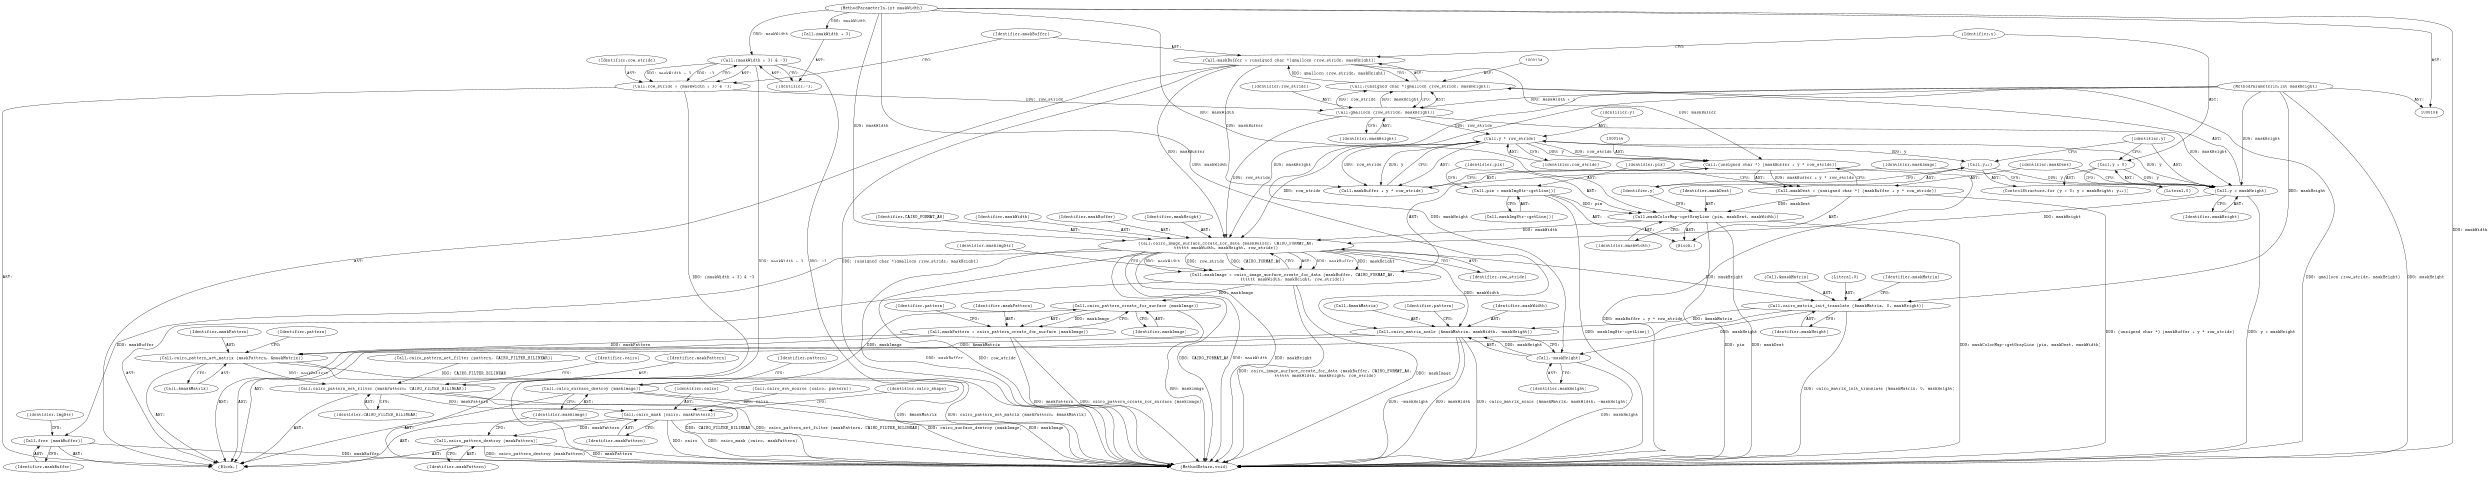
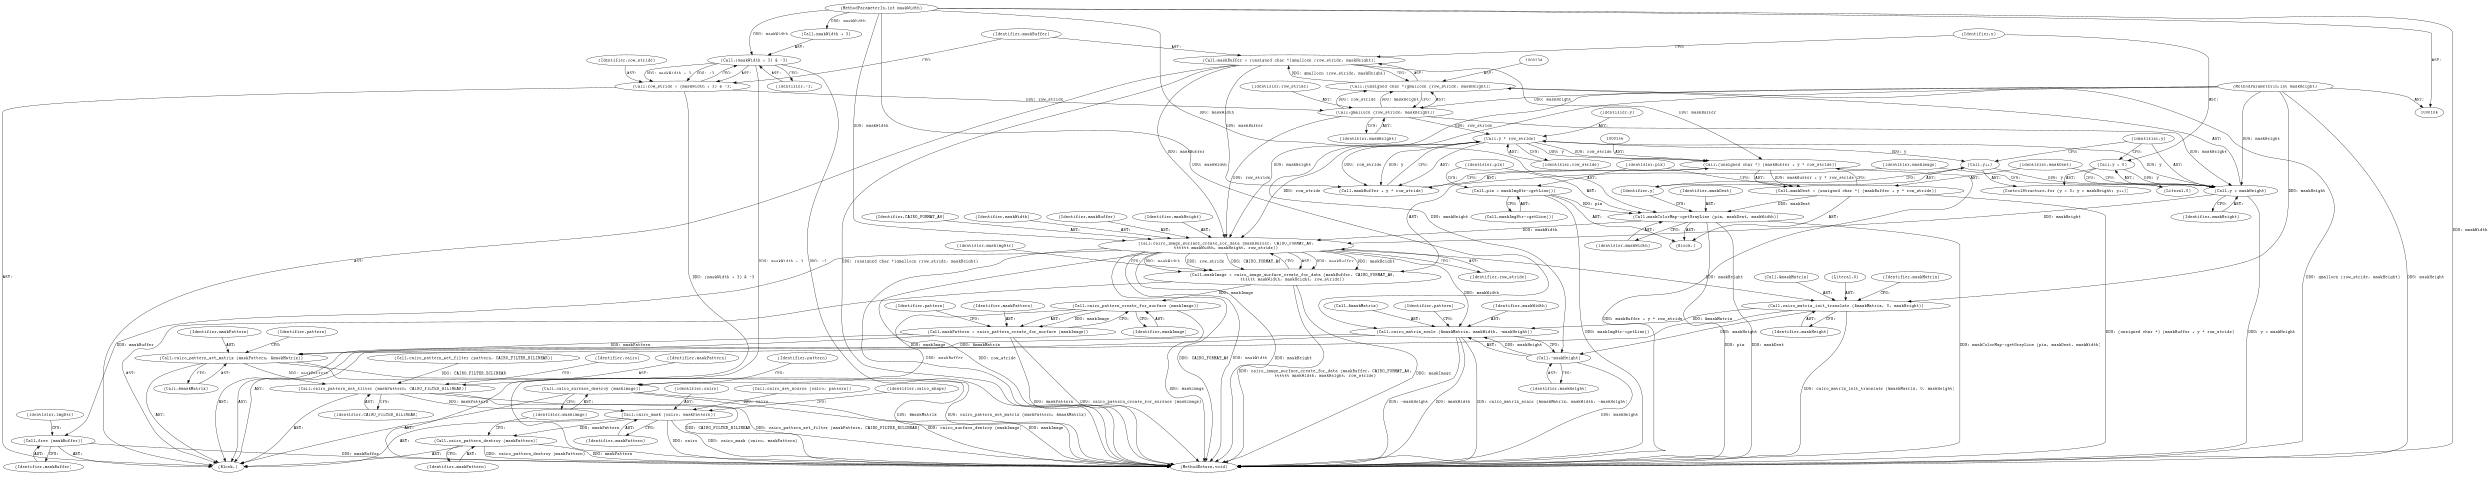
edge "(Call,maskWidth + 3)" -> "(Identifier,~3)": now "(Call,maskWidth + 3)" -> "(Call,(maskWidth + 3) & ~3)"
edge "(MethodParameterIn,int maskHeight)" -> "(Call,gmallocn (row_stride, maskHeight))": label "DDG: maskWidth + 3" -> "DDG: maskHeight"
edge "(Call,cairo_surface_destroy (maskImage))" -> "(Call,cairo_pattern_create_for_surface (maskImage))": reversed
